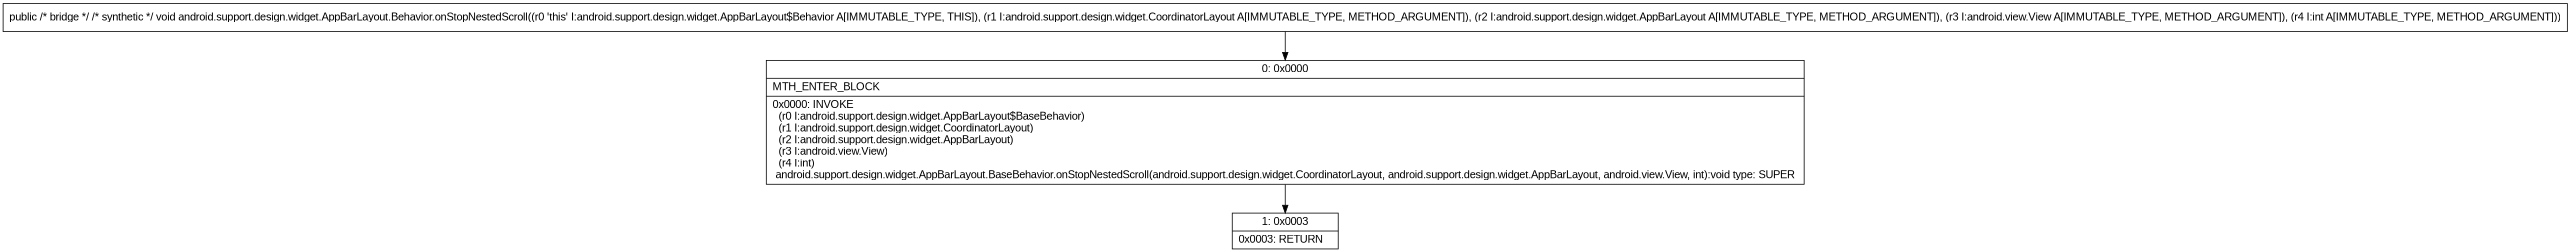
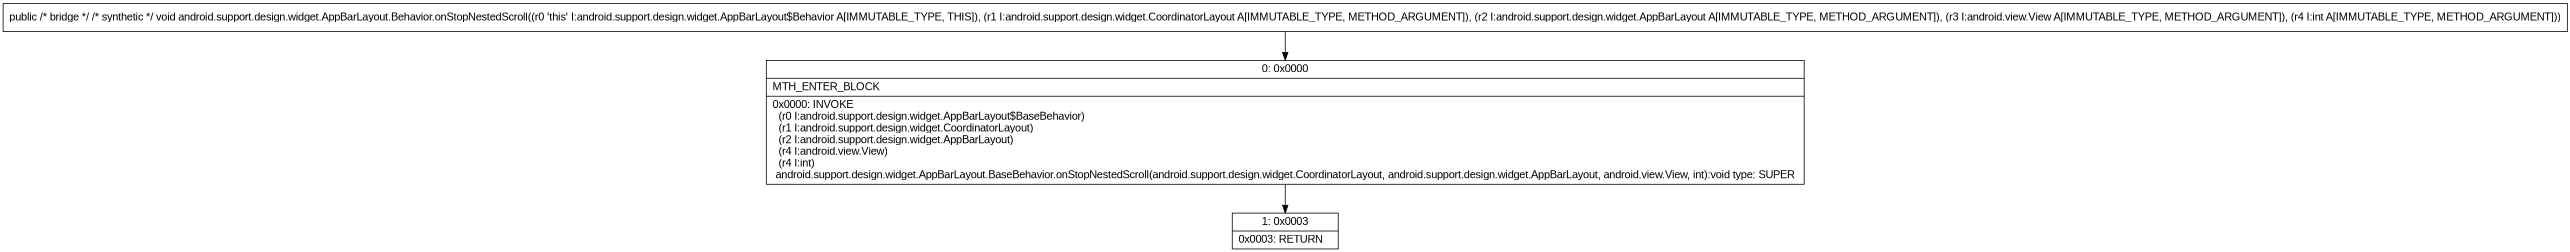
node "0: 0x0000": text "(r3 I:android.view.View)" -> "(r4 I:android.view.View)"
